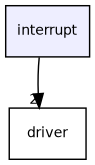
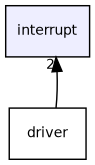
edge "interrupt" -> "driver": reversed
